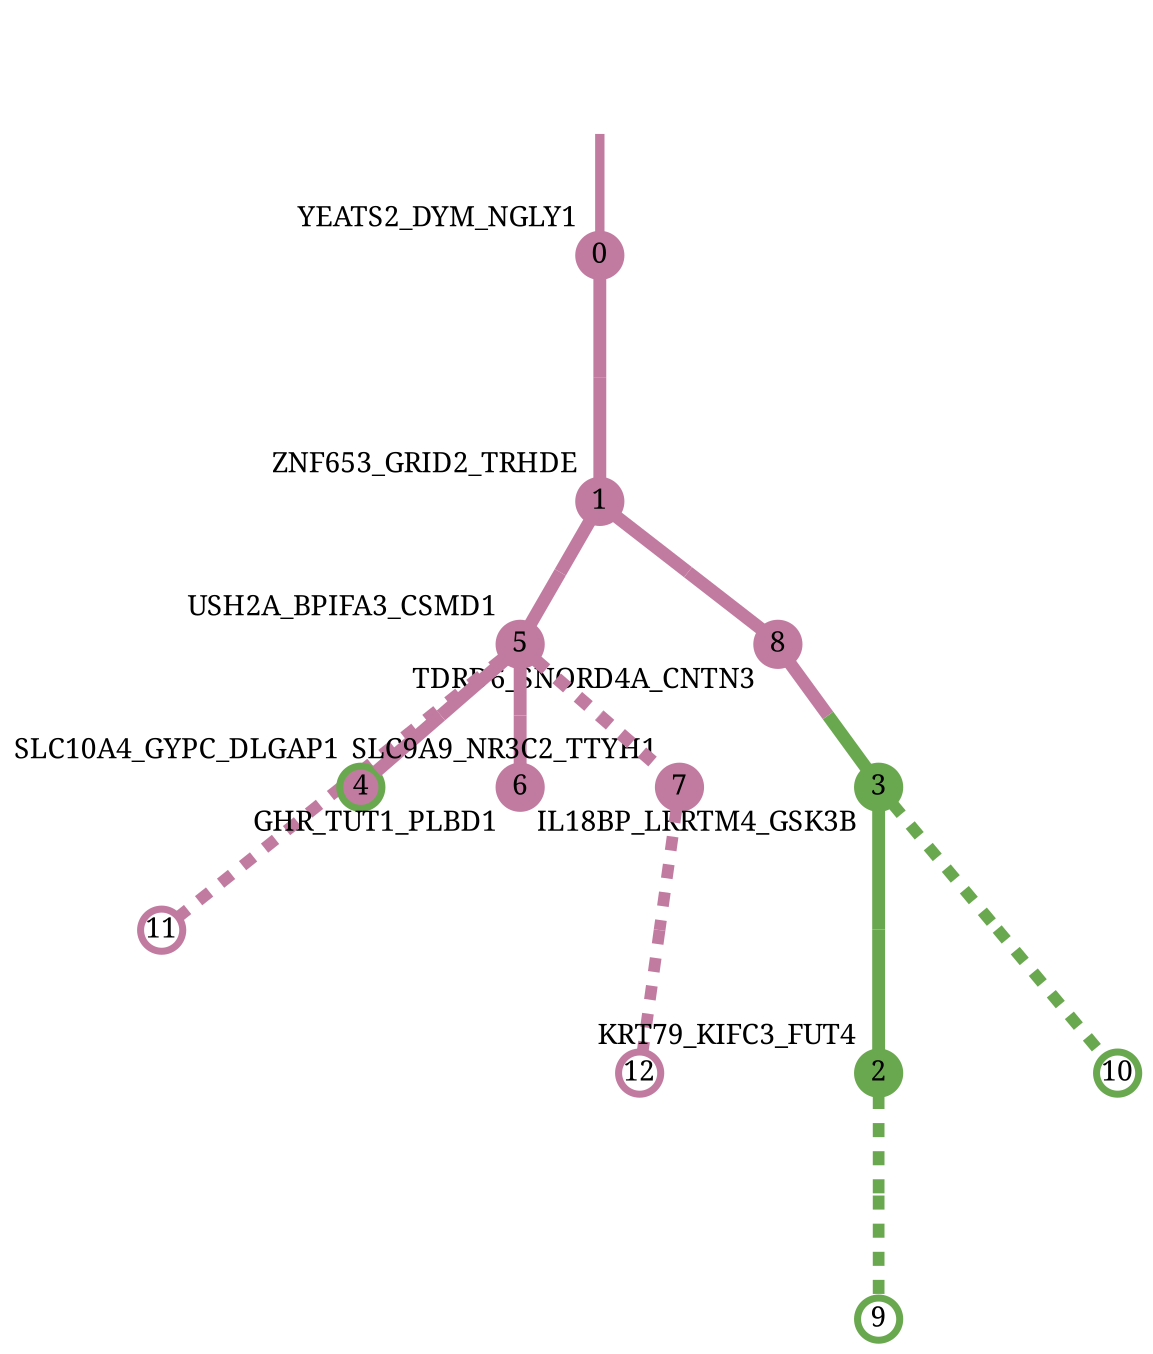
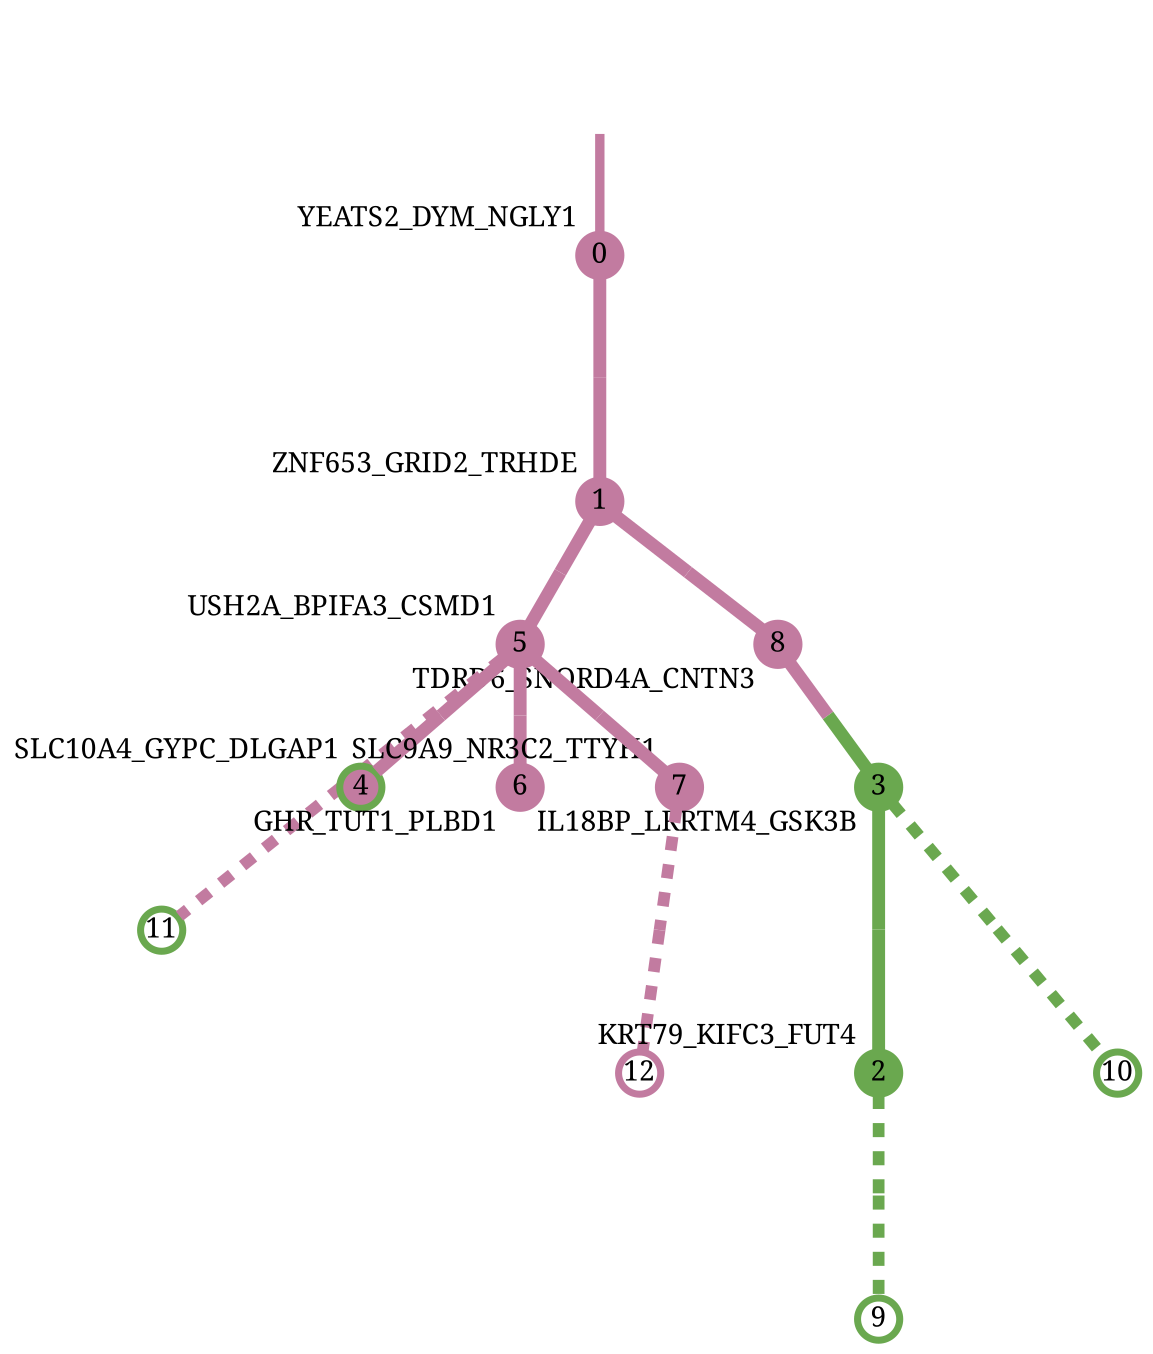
edge "5 USH2A_BPIFA3_CSMD1" -> "7 SLC9A9_NR3C2_TTYH1": style dashed -> solid
node "11": color #c27ba0ff -> #6aa84fff
